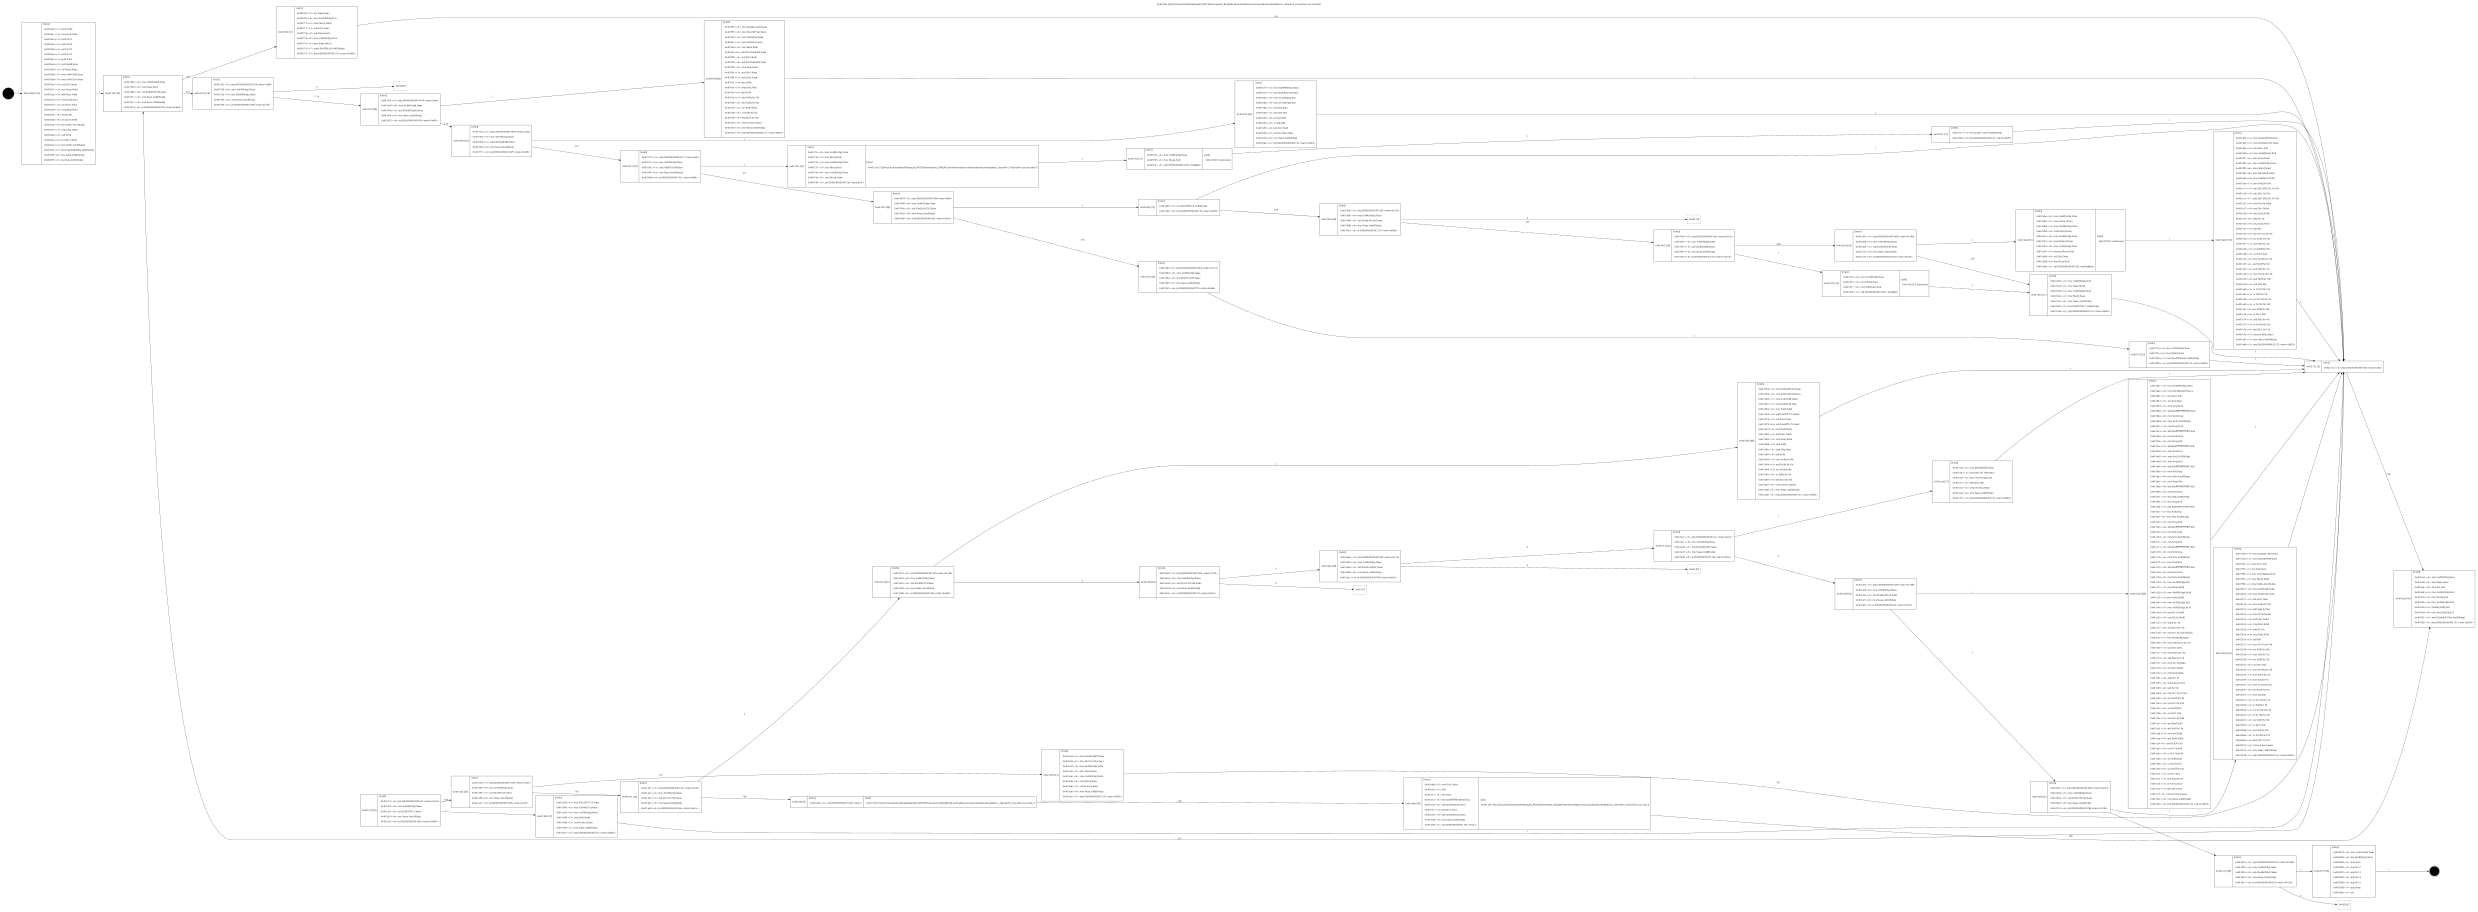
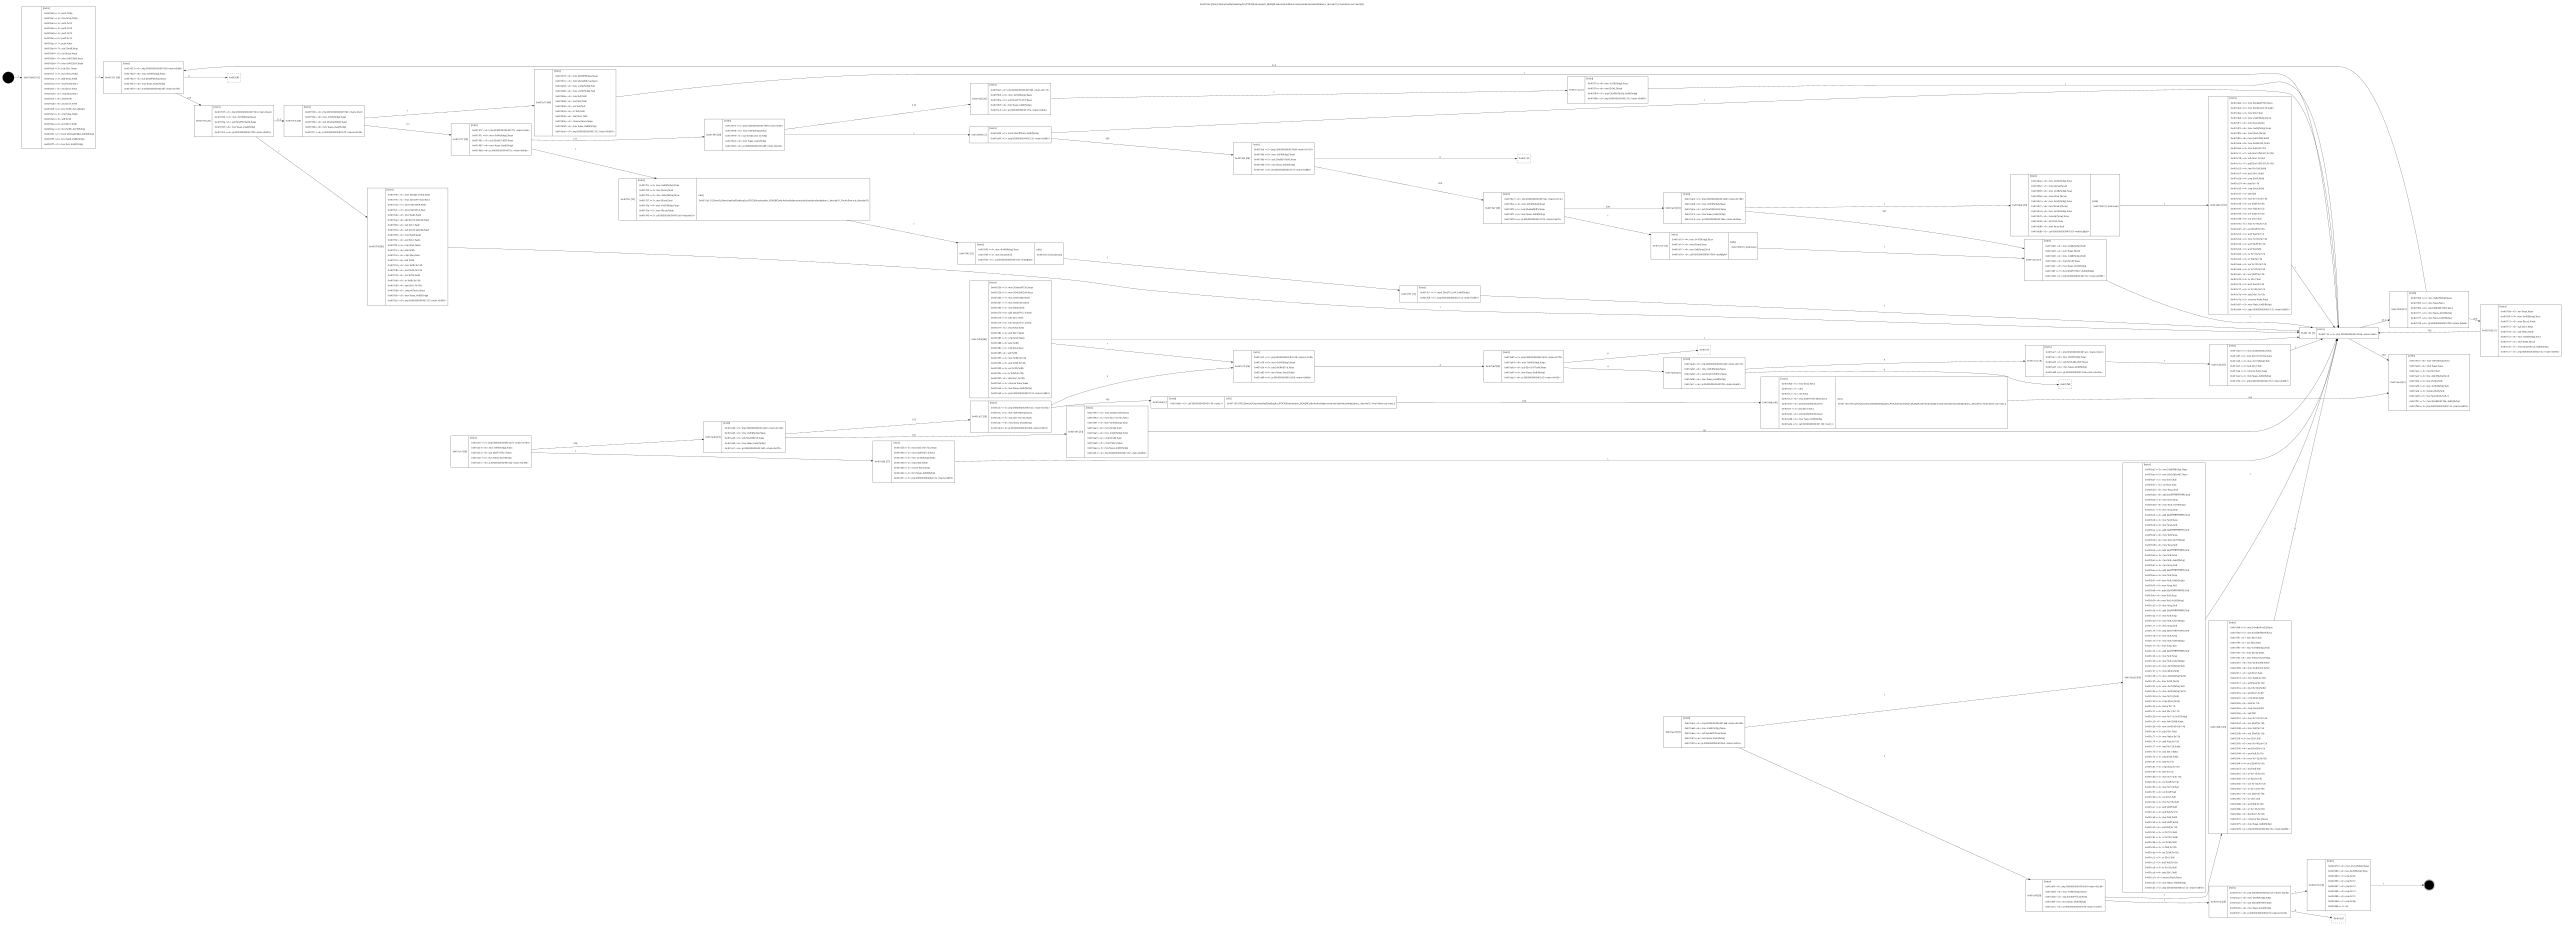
edge "0x4018a0 [102]" -> "0x401906 [29]": now "0x4018a0 [102]" -> "0x401923 [28]"
edge "0x401a73 [28]" -> "0x401d56 [88]": reversed
edge "0x401ac7 [28]" -> "0x401ae3 [28]": removed, label "3"
